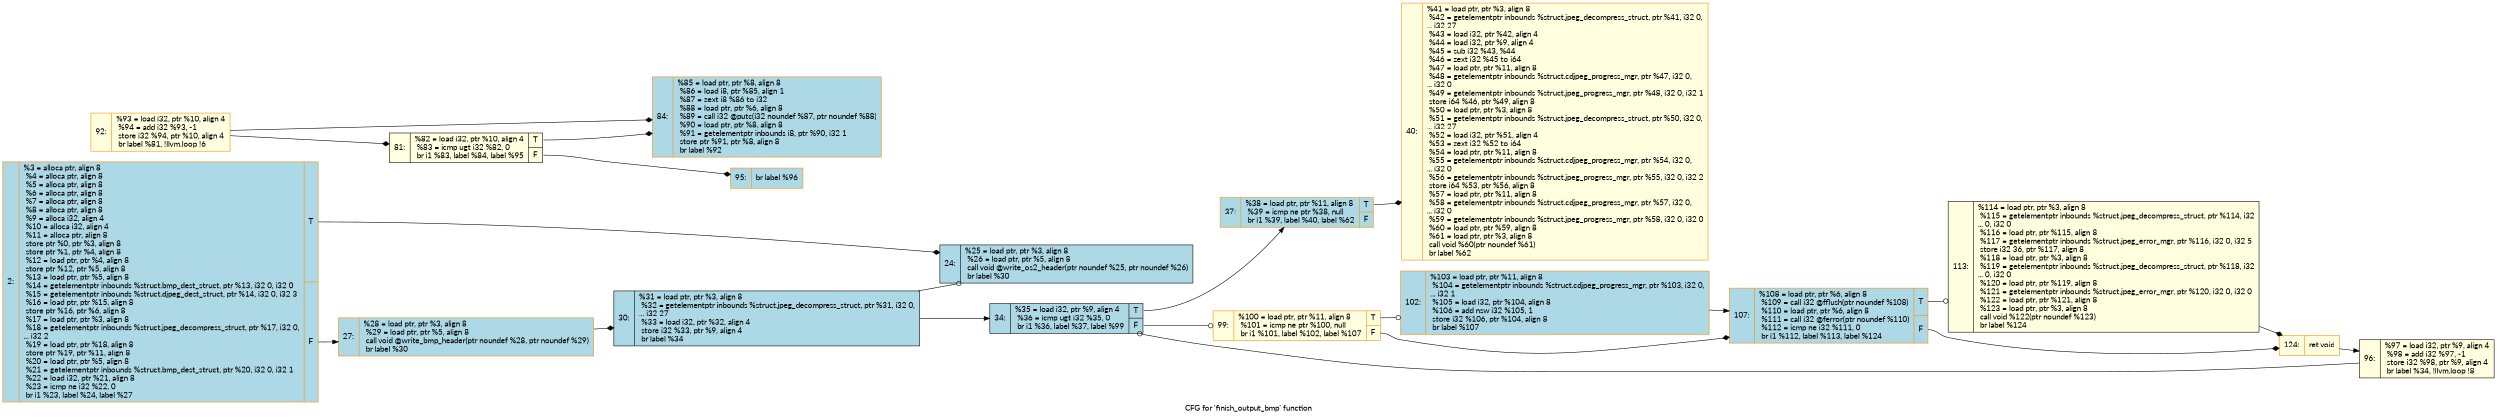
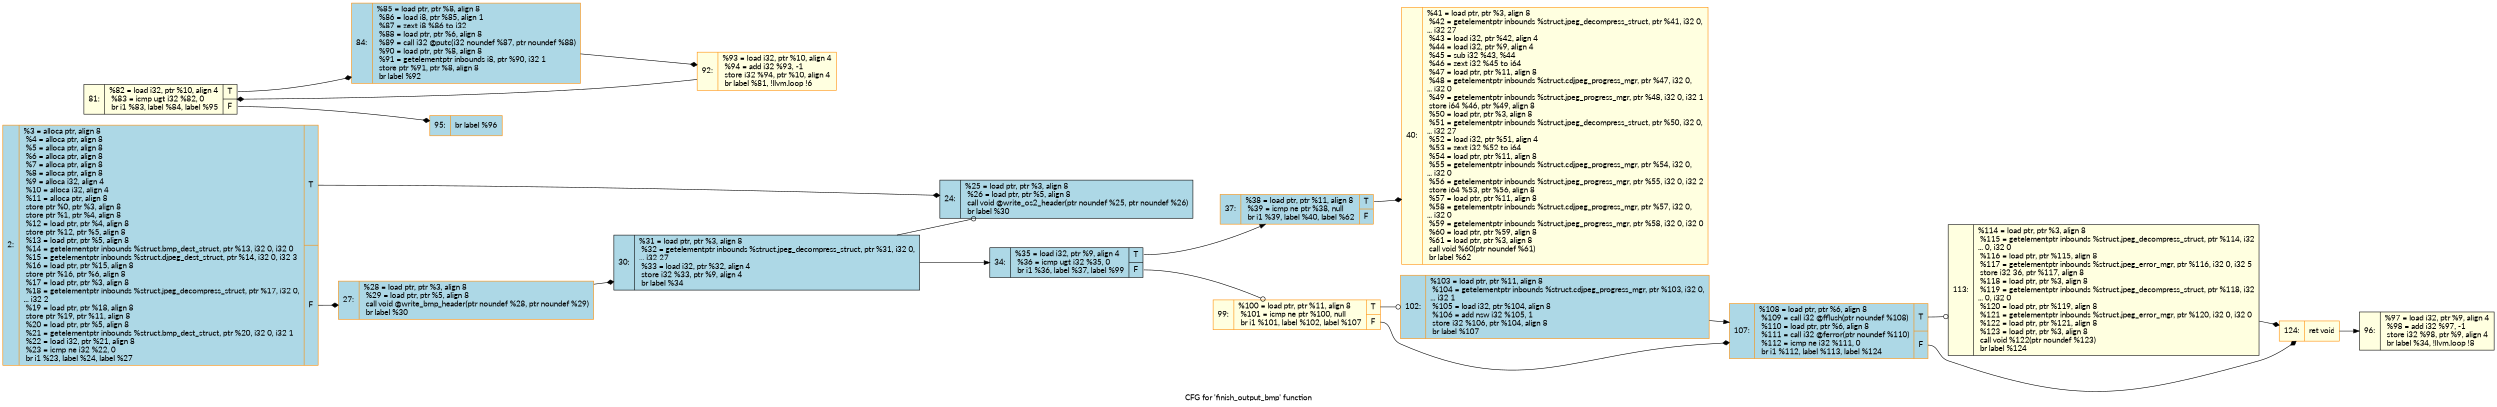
edge "92:" -> "84:": reversed
edge "2:" -> "27:": arrowhead normal -> diamond
edge "96:" -> "34:": removed
